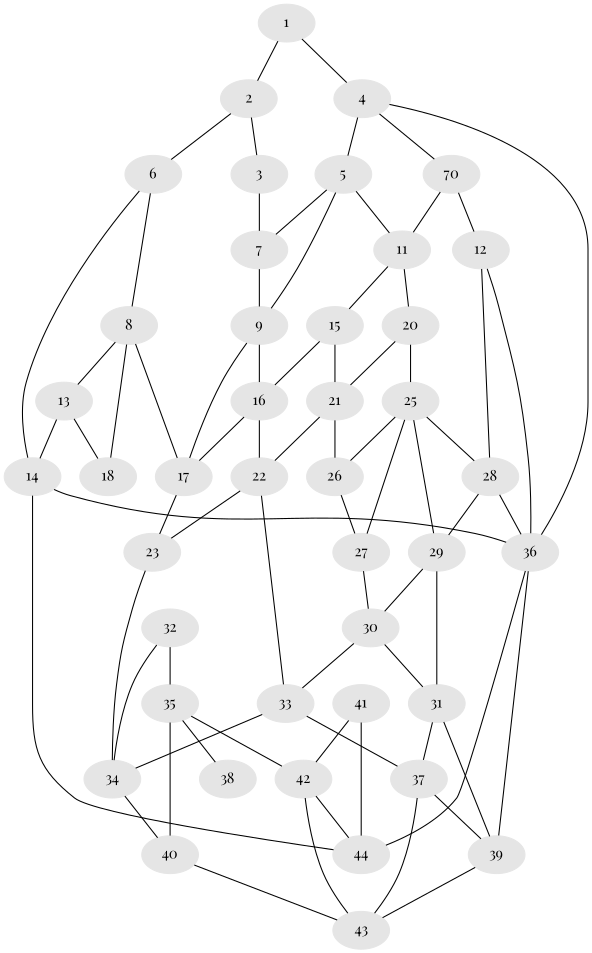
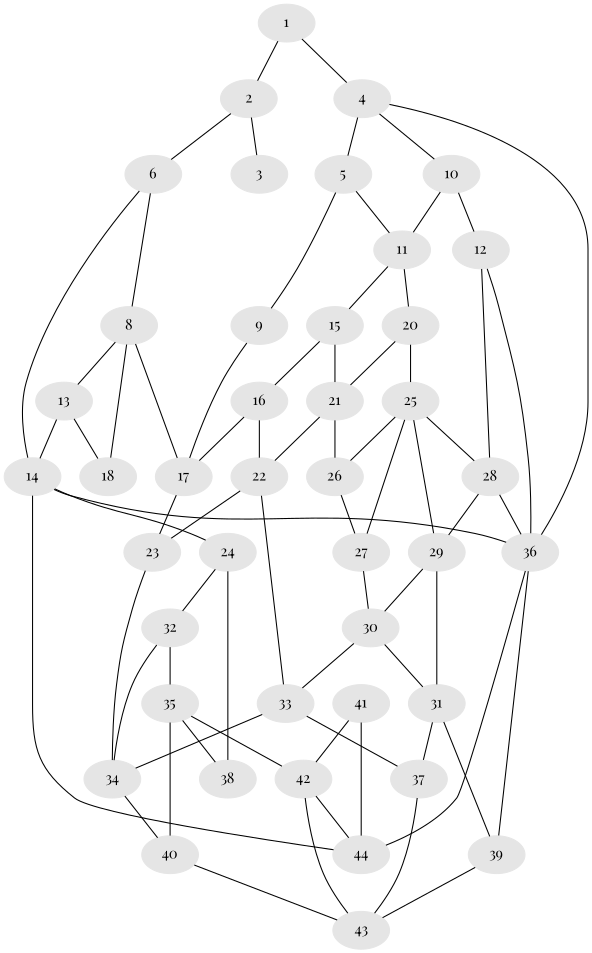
node "70": label "70" -> "10"
node "7": removed
edge "9" -- "16": removed
node "24": added
edge "37" -- "39": removed
